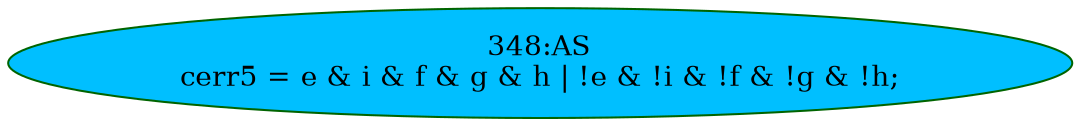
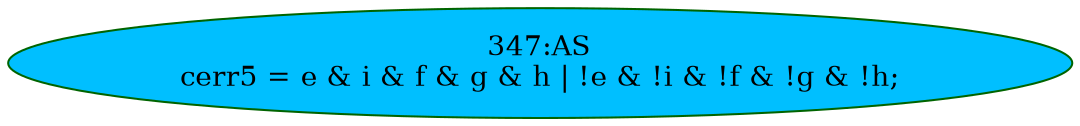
node "348:AS cerr5 = e & i & f & g & h | !e & !i & !f & !g & !h;": label "348:AS cerr5 = e & i & f & g & h | !e & !i & !f & !g & !h;" -> "347:AS cerr5 = e & i & f & g & h | !e & !i & !f & !g & !h;"
